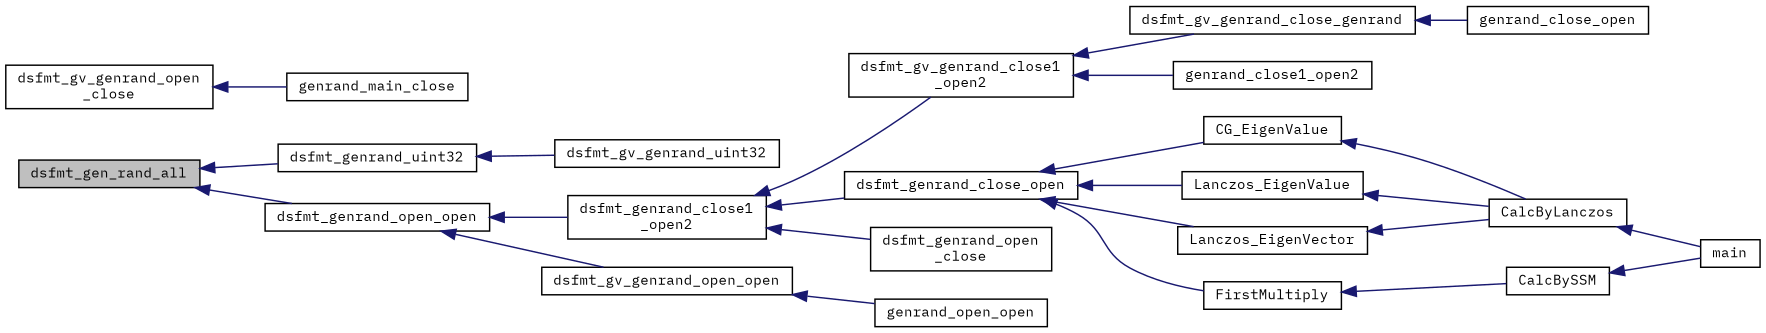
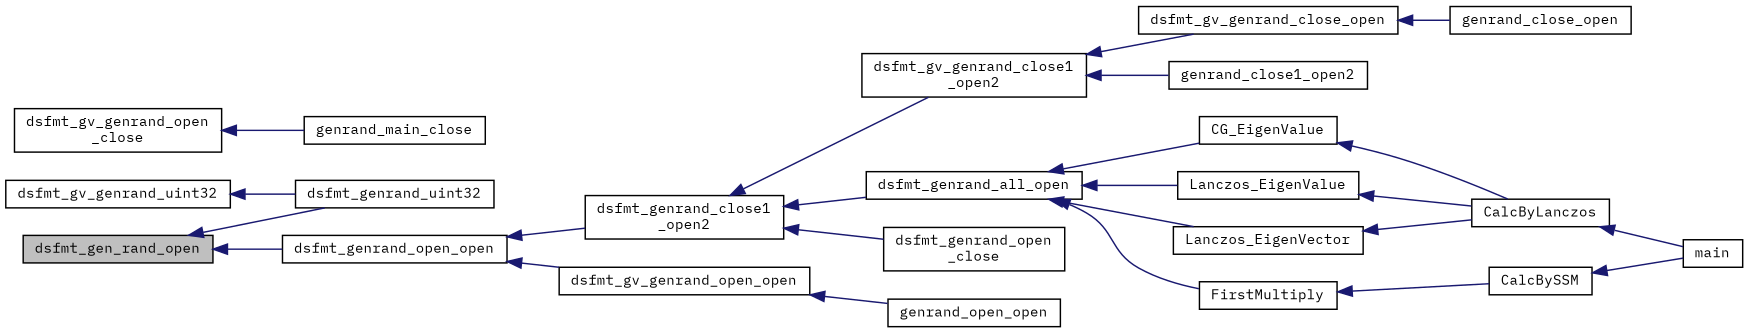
node "dsfmt_gv_genrand_close_genrand": label "dsfmt_gv_genrand_close_genrand" -> "dsfmt_gv_genrand_close_open"
edge "dsfmt_gv_genrand_uint32" -> "dsfmt_genrand_uint32": reversed
node "dsfmt_gen_rand_all": label "dsfmt_gen_rand_all" -> "dsfmt_gen_rand_open"
node "dsfmt_genrand_close_open": label "dsfmt_genrand_close_open" -> "dsfmt_genrand_all_open"
